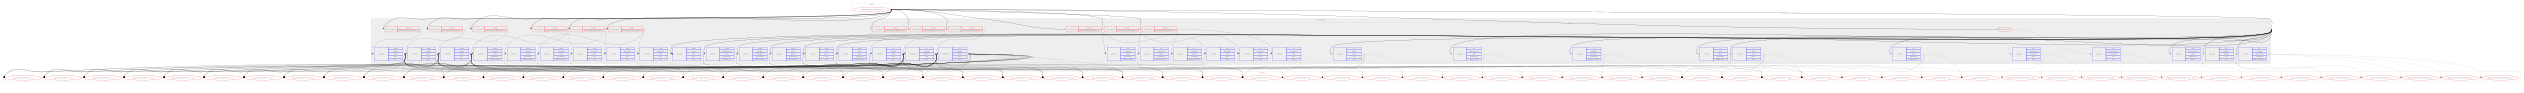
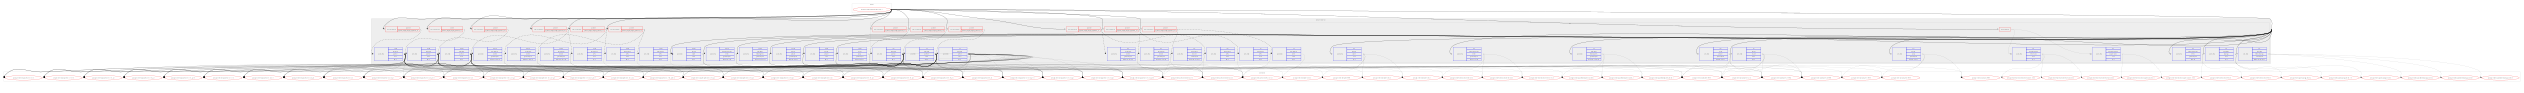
node "portage://dev-qt/qtsvg-5.15.14": removed
